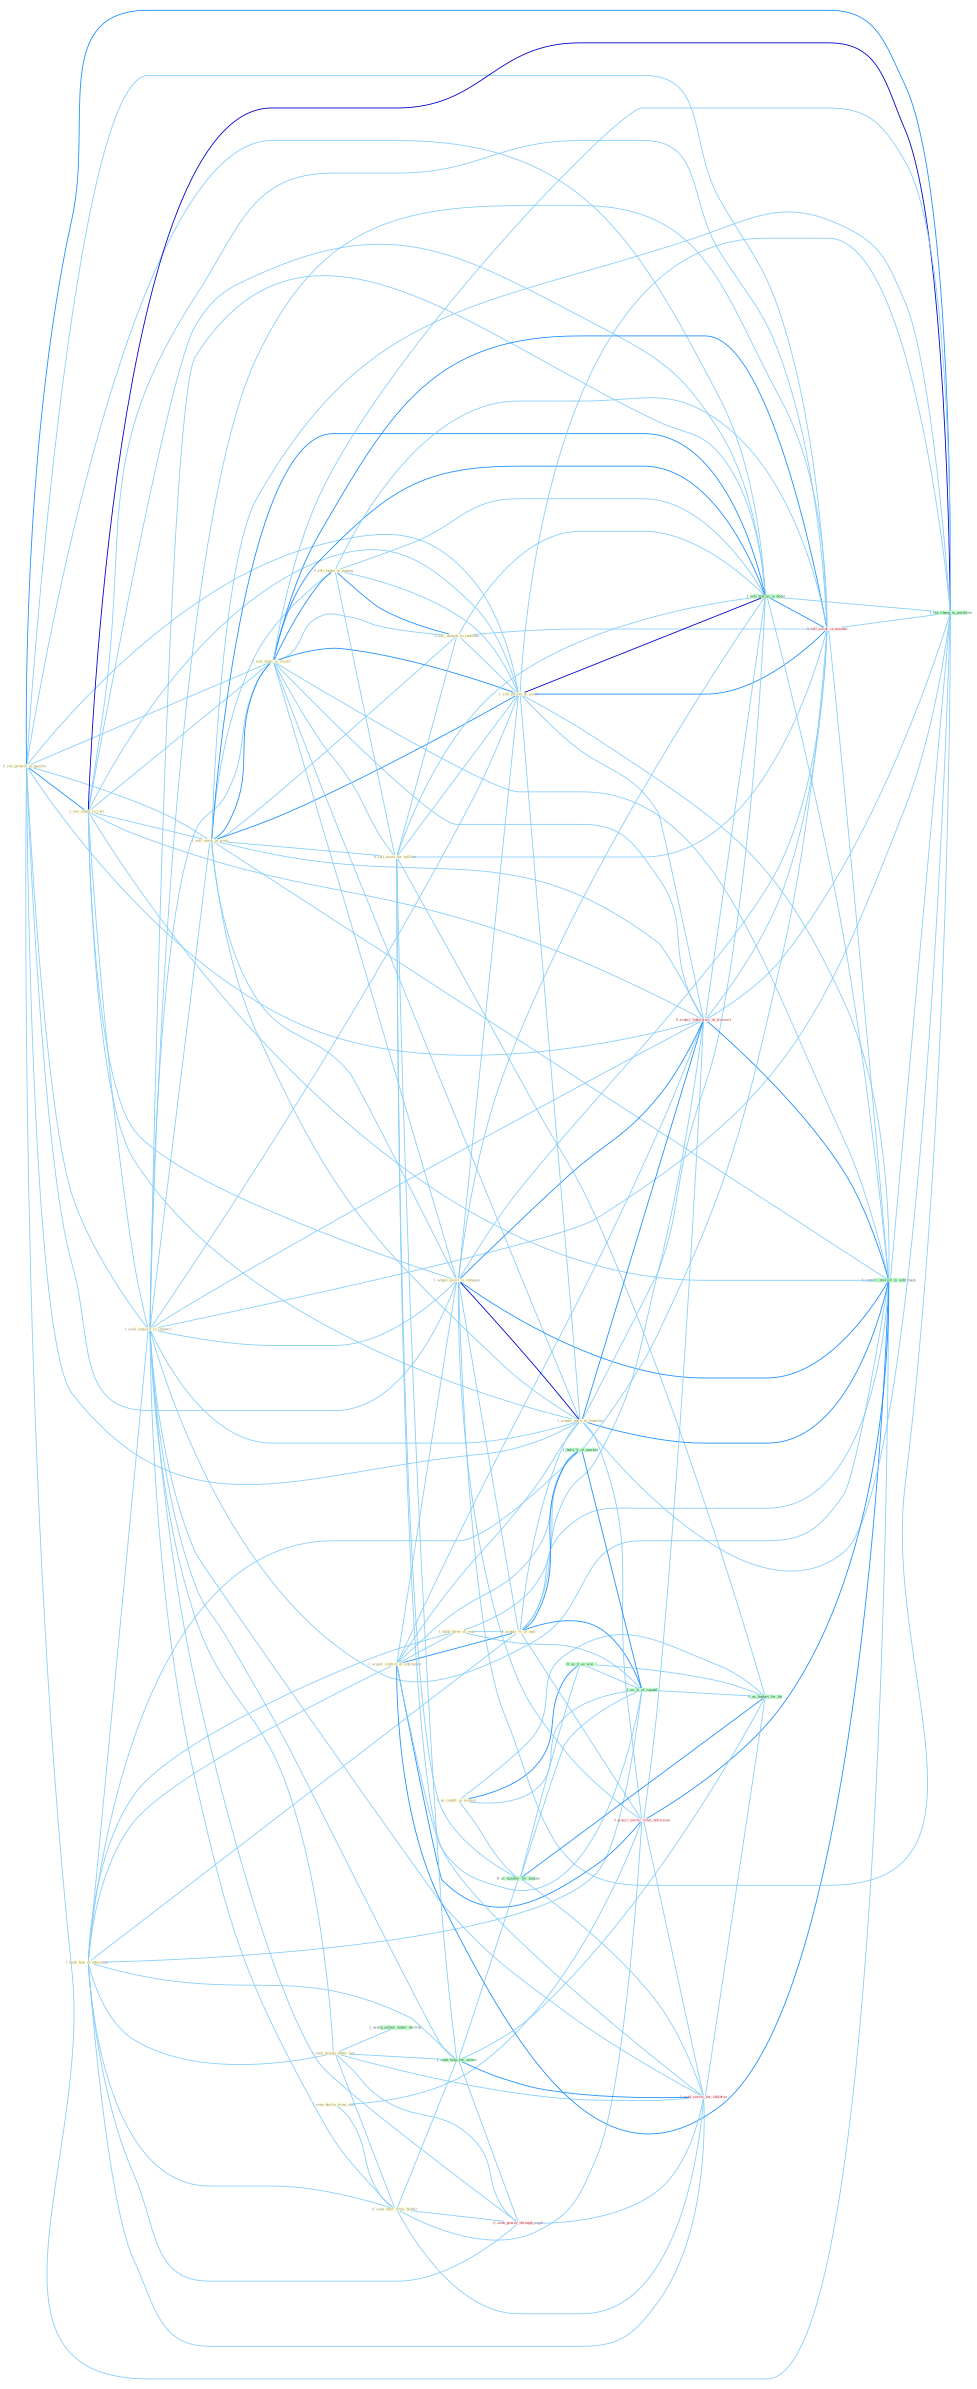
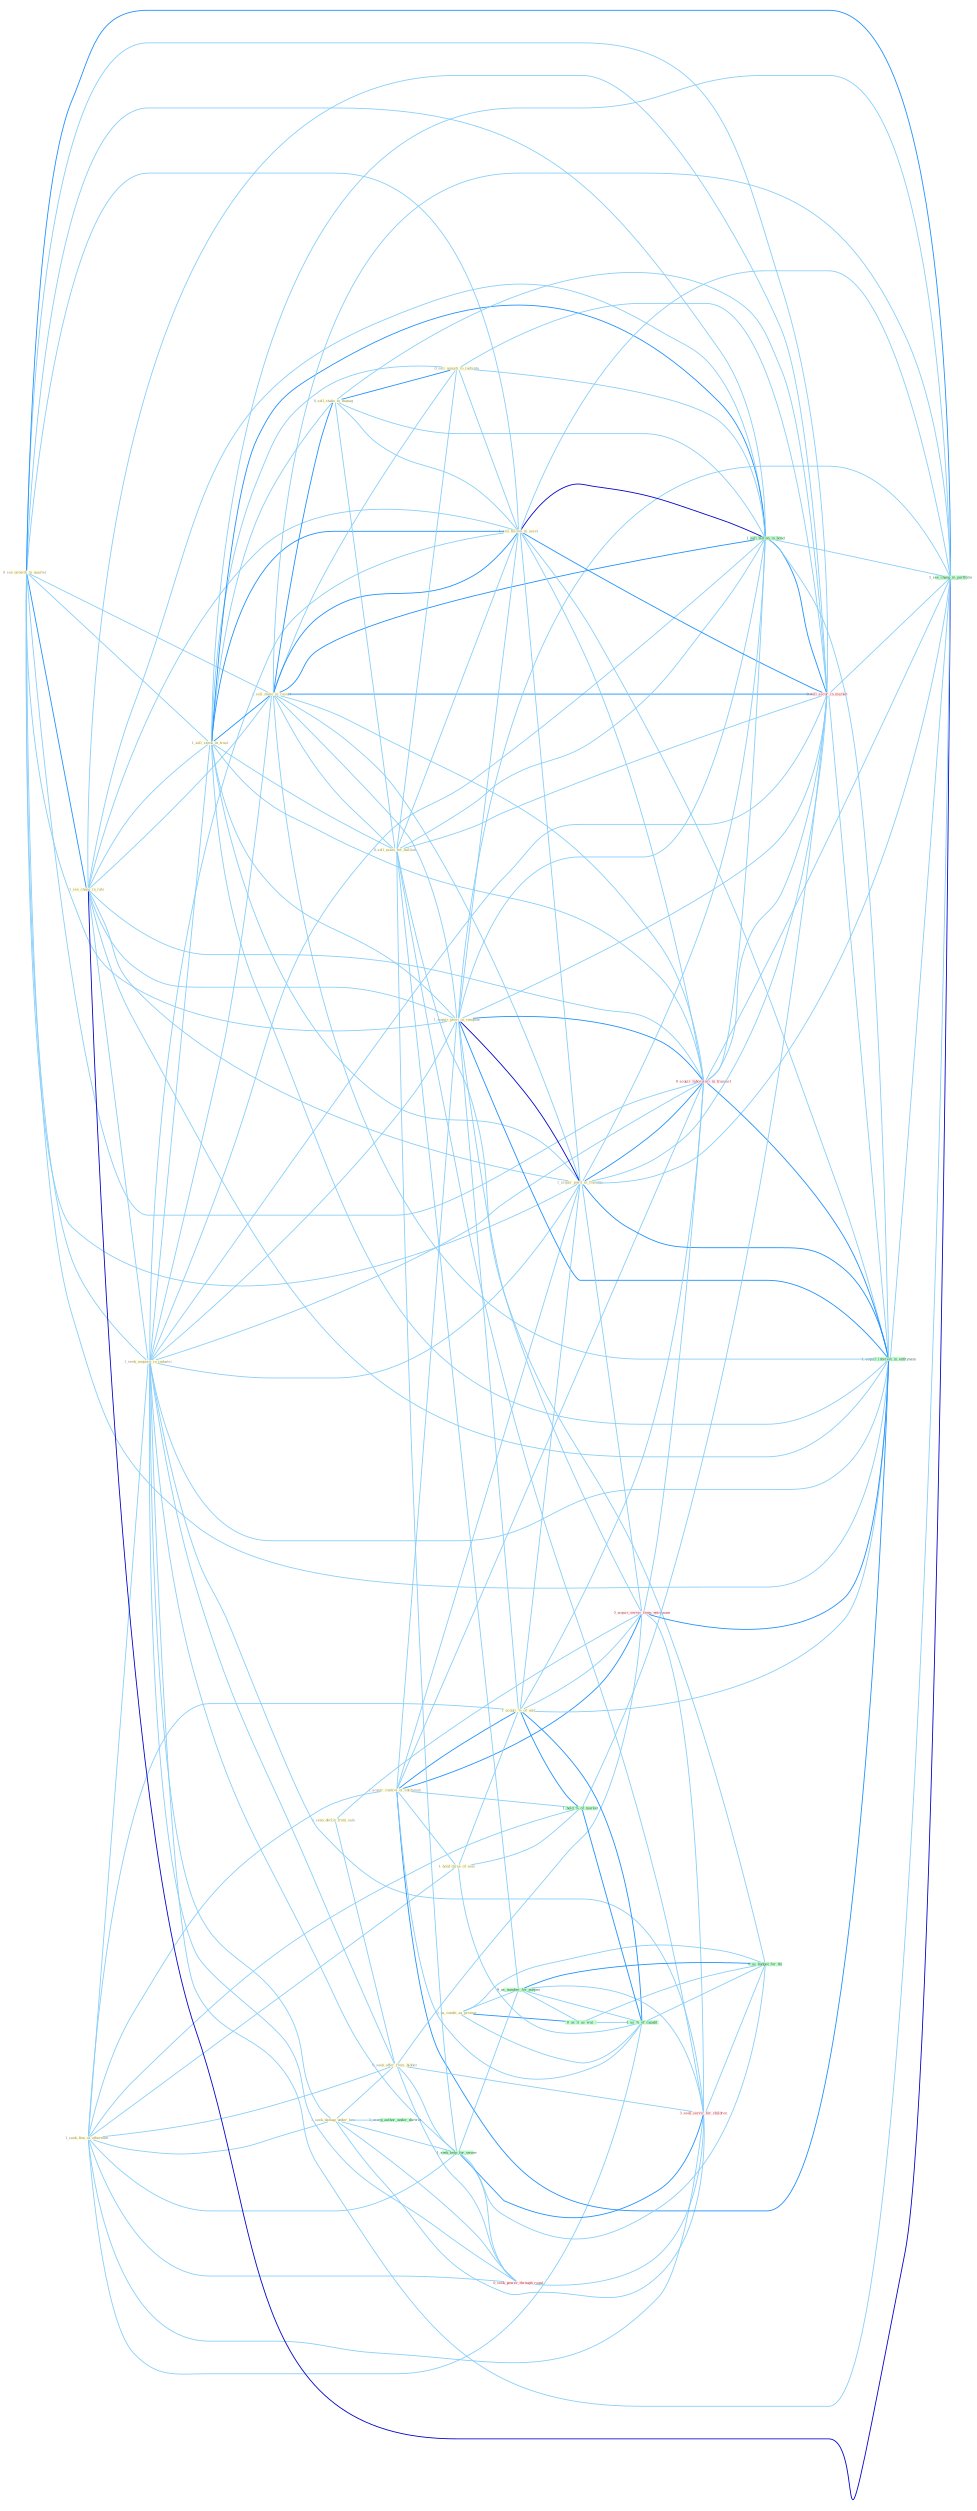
edge "0_sell_secur_in_market" -- "1_acquir_posit_in_franchis": added
